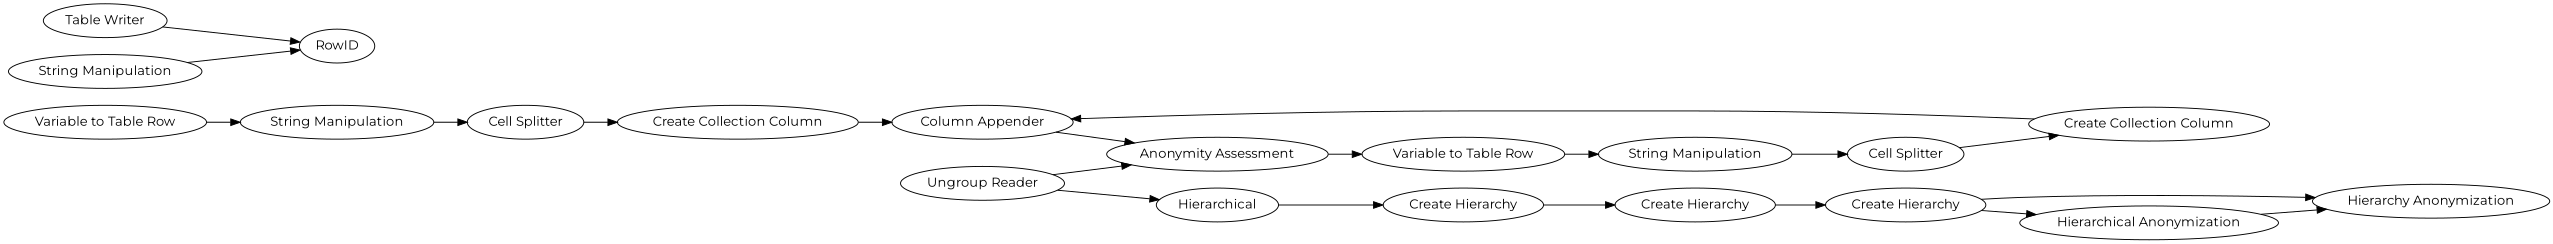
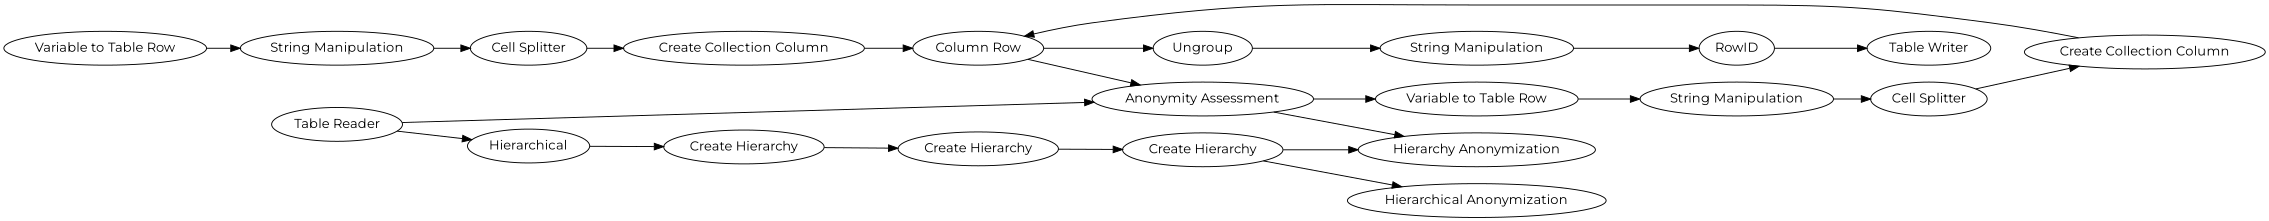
edge "Table Writer" -> "RowID": reversed
node "Ungroup": added
node "Column Appender": label "Column Appender" -> "Column Row"
node "Ungroup Reader": label "Ungroup Reader" -> "Table Reader"
edge "Hierarchical Anonymization" -> "Hierarchy Anonymization": now "Anonymity Assessment" -> "Hierarchy Anonymization"
